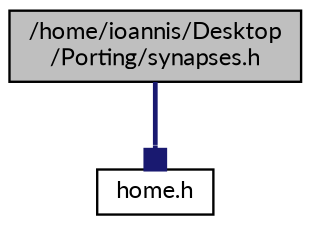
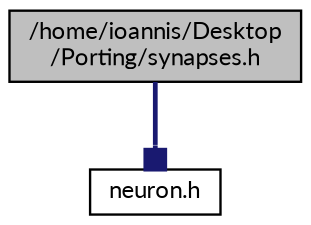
node "home.h": label "home.h" -> "neuron.h"
